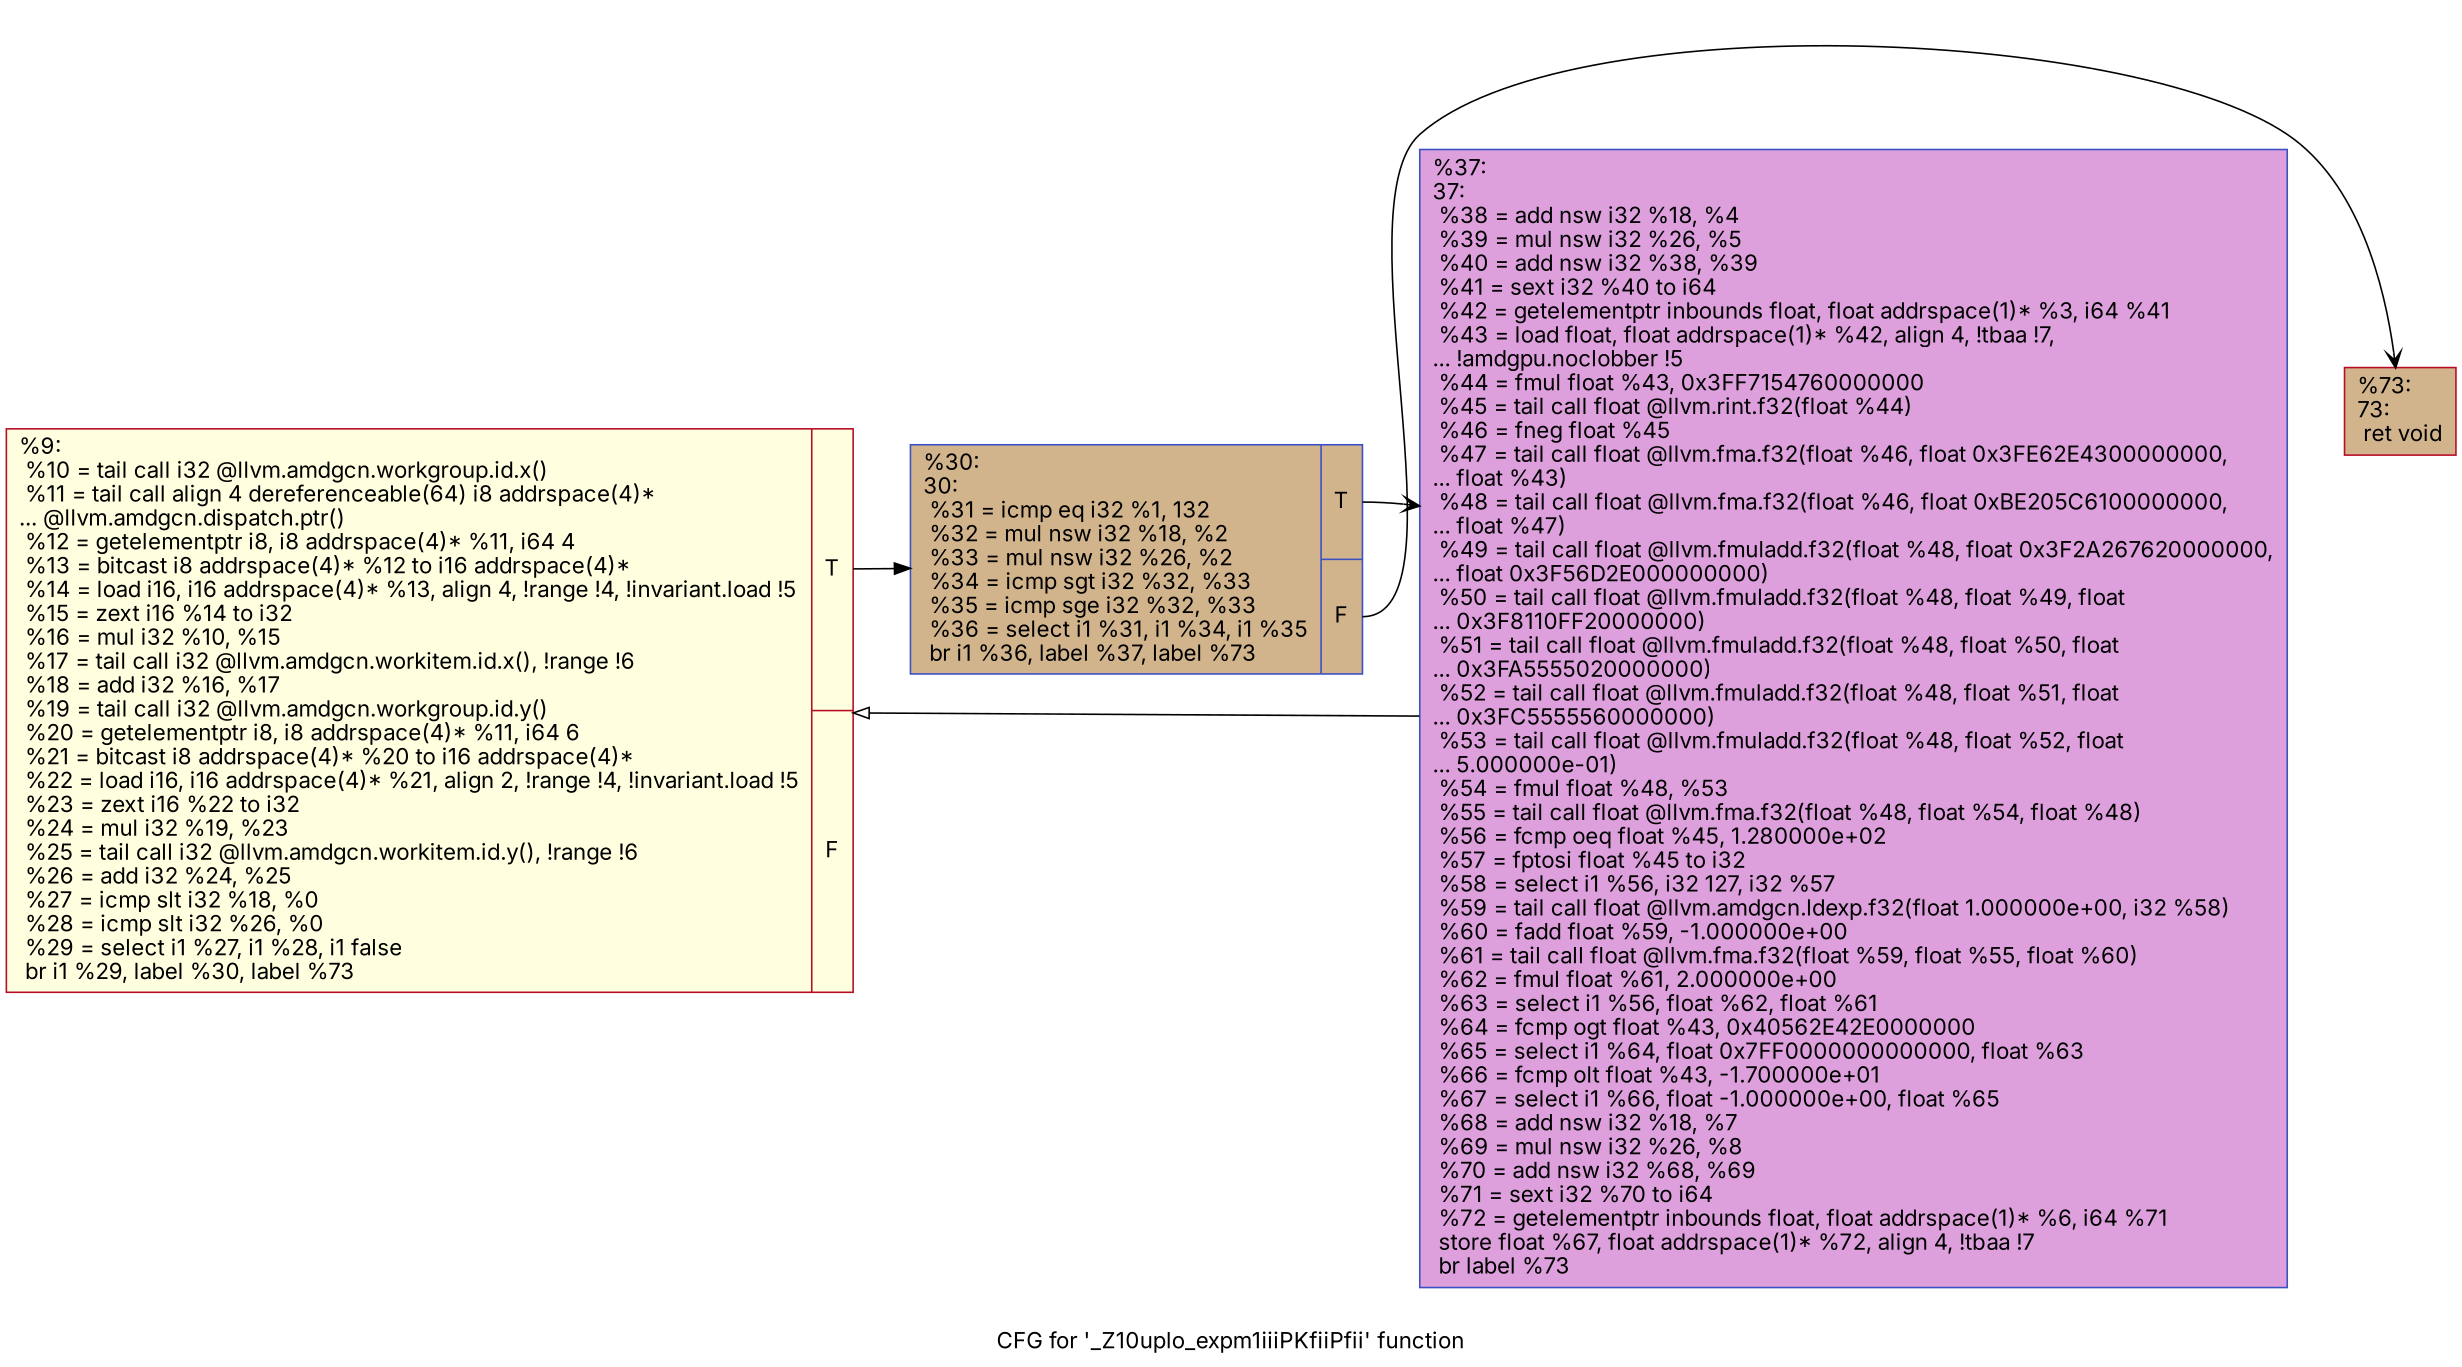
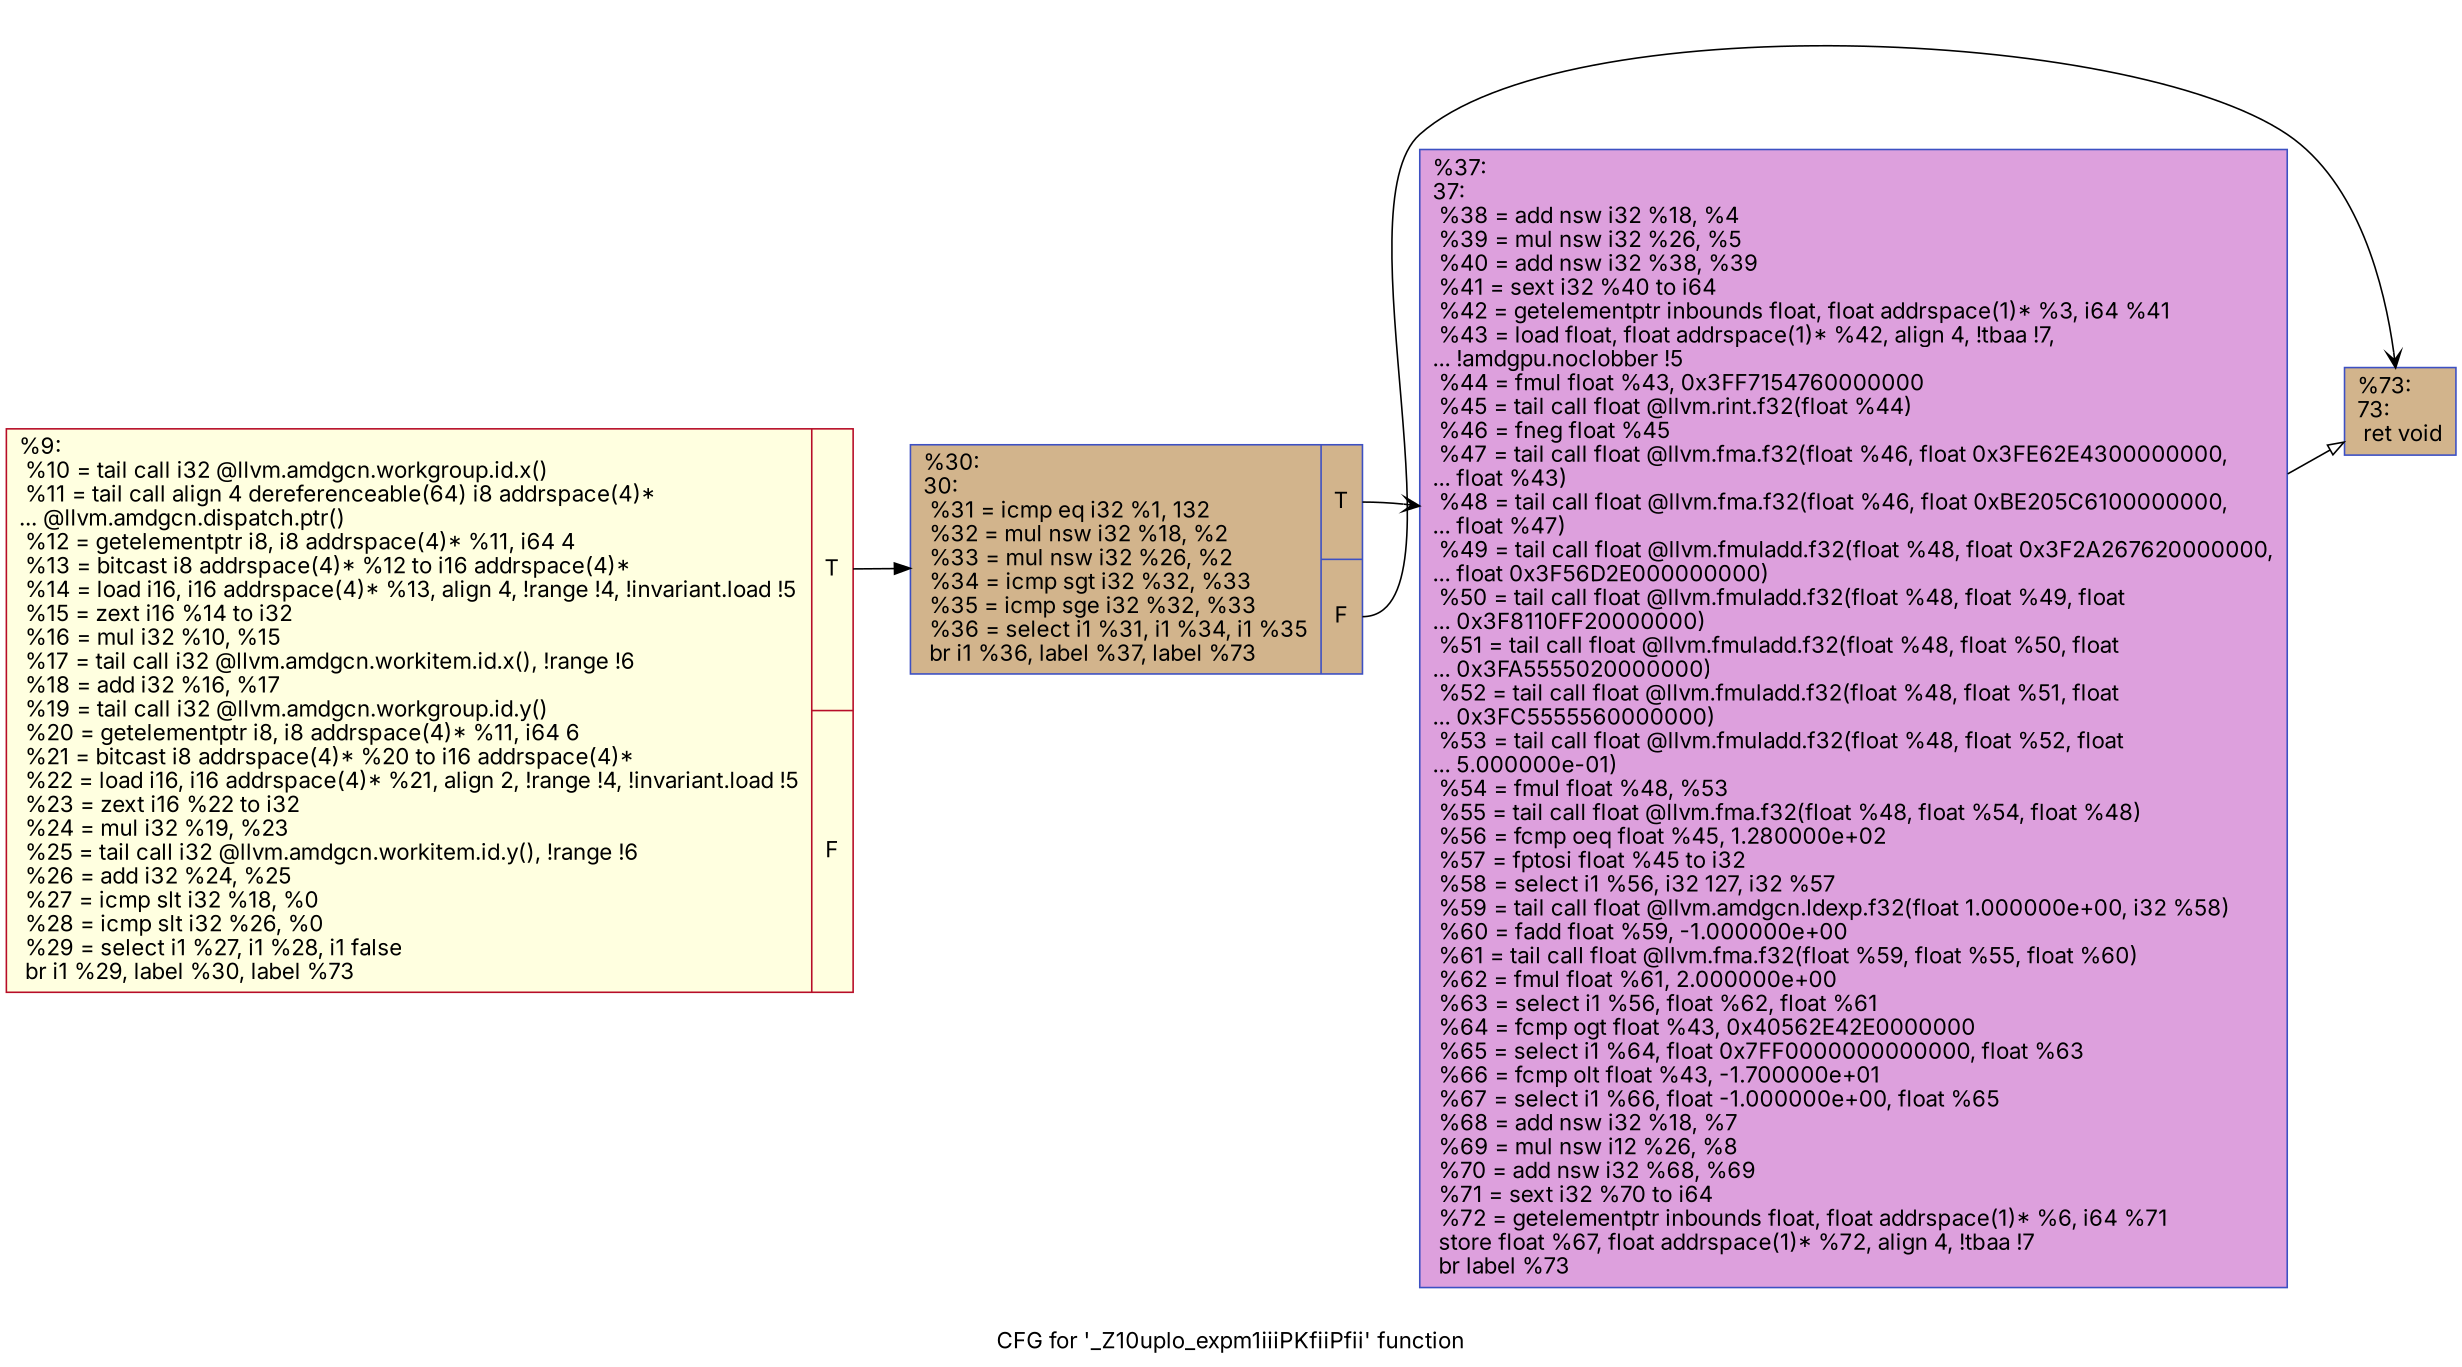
node "%73:": color #b70d28ff -> #3d50c3ff
edge "%37:" -> "%9:": now "%37:" -> "%73:"
node "%37:": text "%69 = mul nsw i32 %26, %8" -> "%69 = mul nsw i12 %26, %8"
